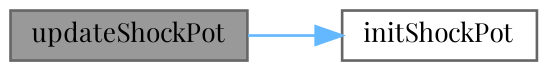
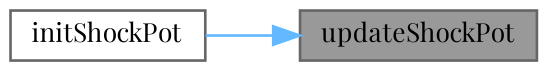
edge "updateShockPot" -> "initShockPot": reversed
